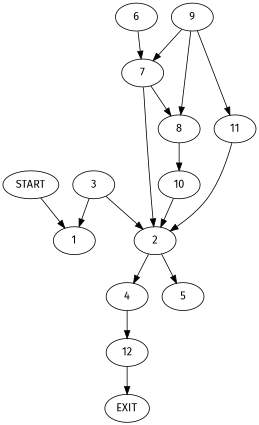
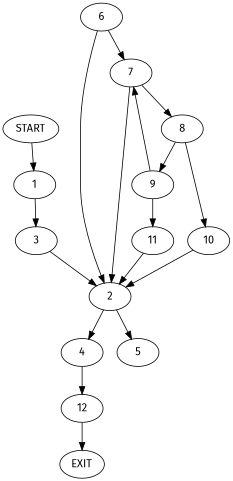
edge "9" -> "8": reversed
edge "6" -> "2": added
edge "3" -> "1": reversed
